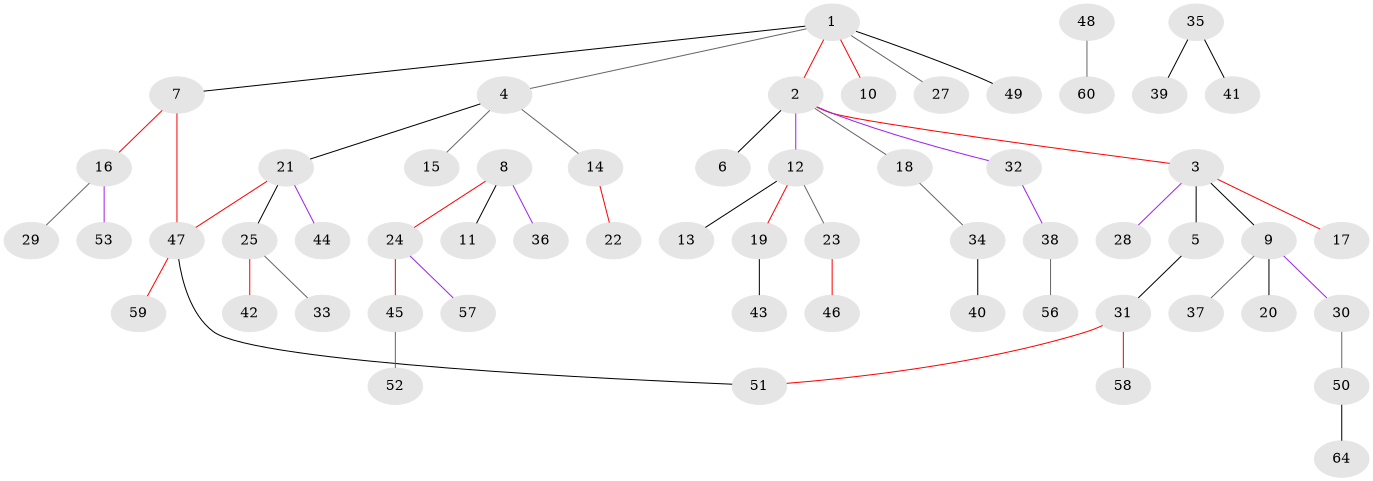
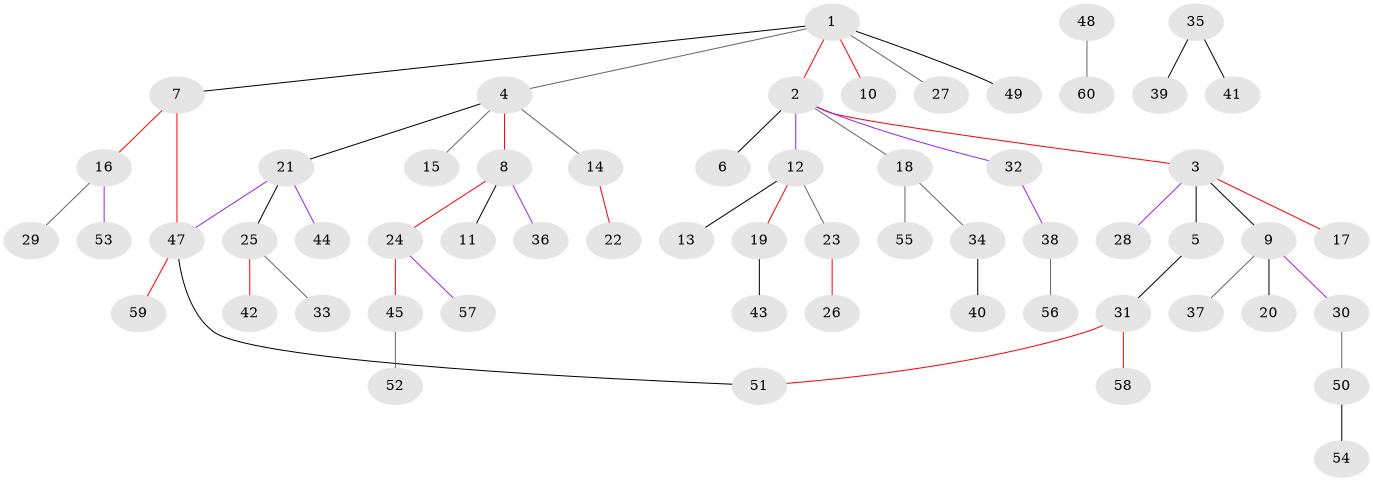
edge "4" -- "8": added
edge "21" -- "47": color red -> purple
node "55": added
node "46": label "46" -> "26"
node "64": label "64" -> "54"
